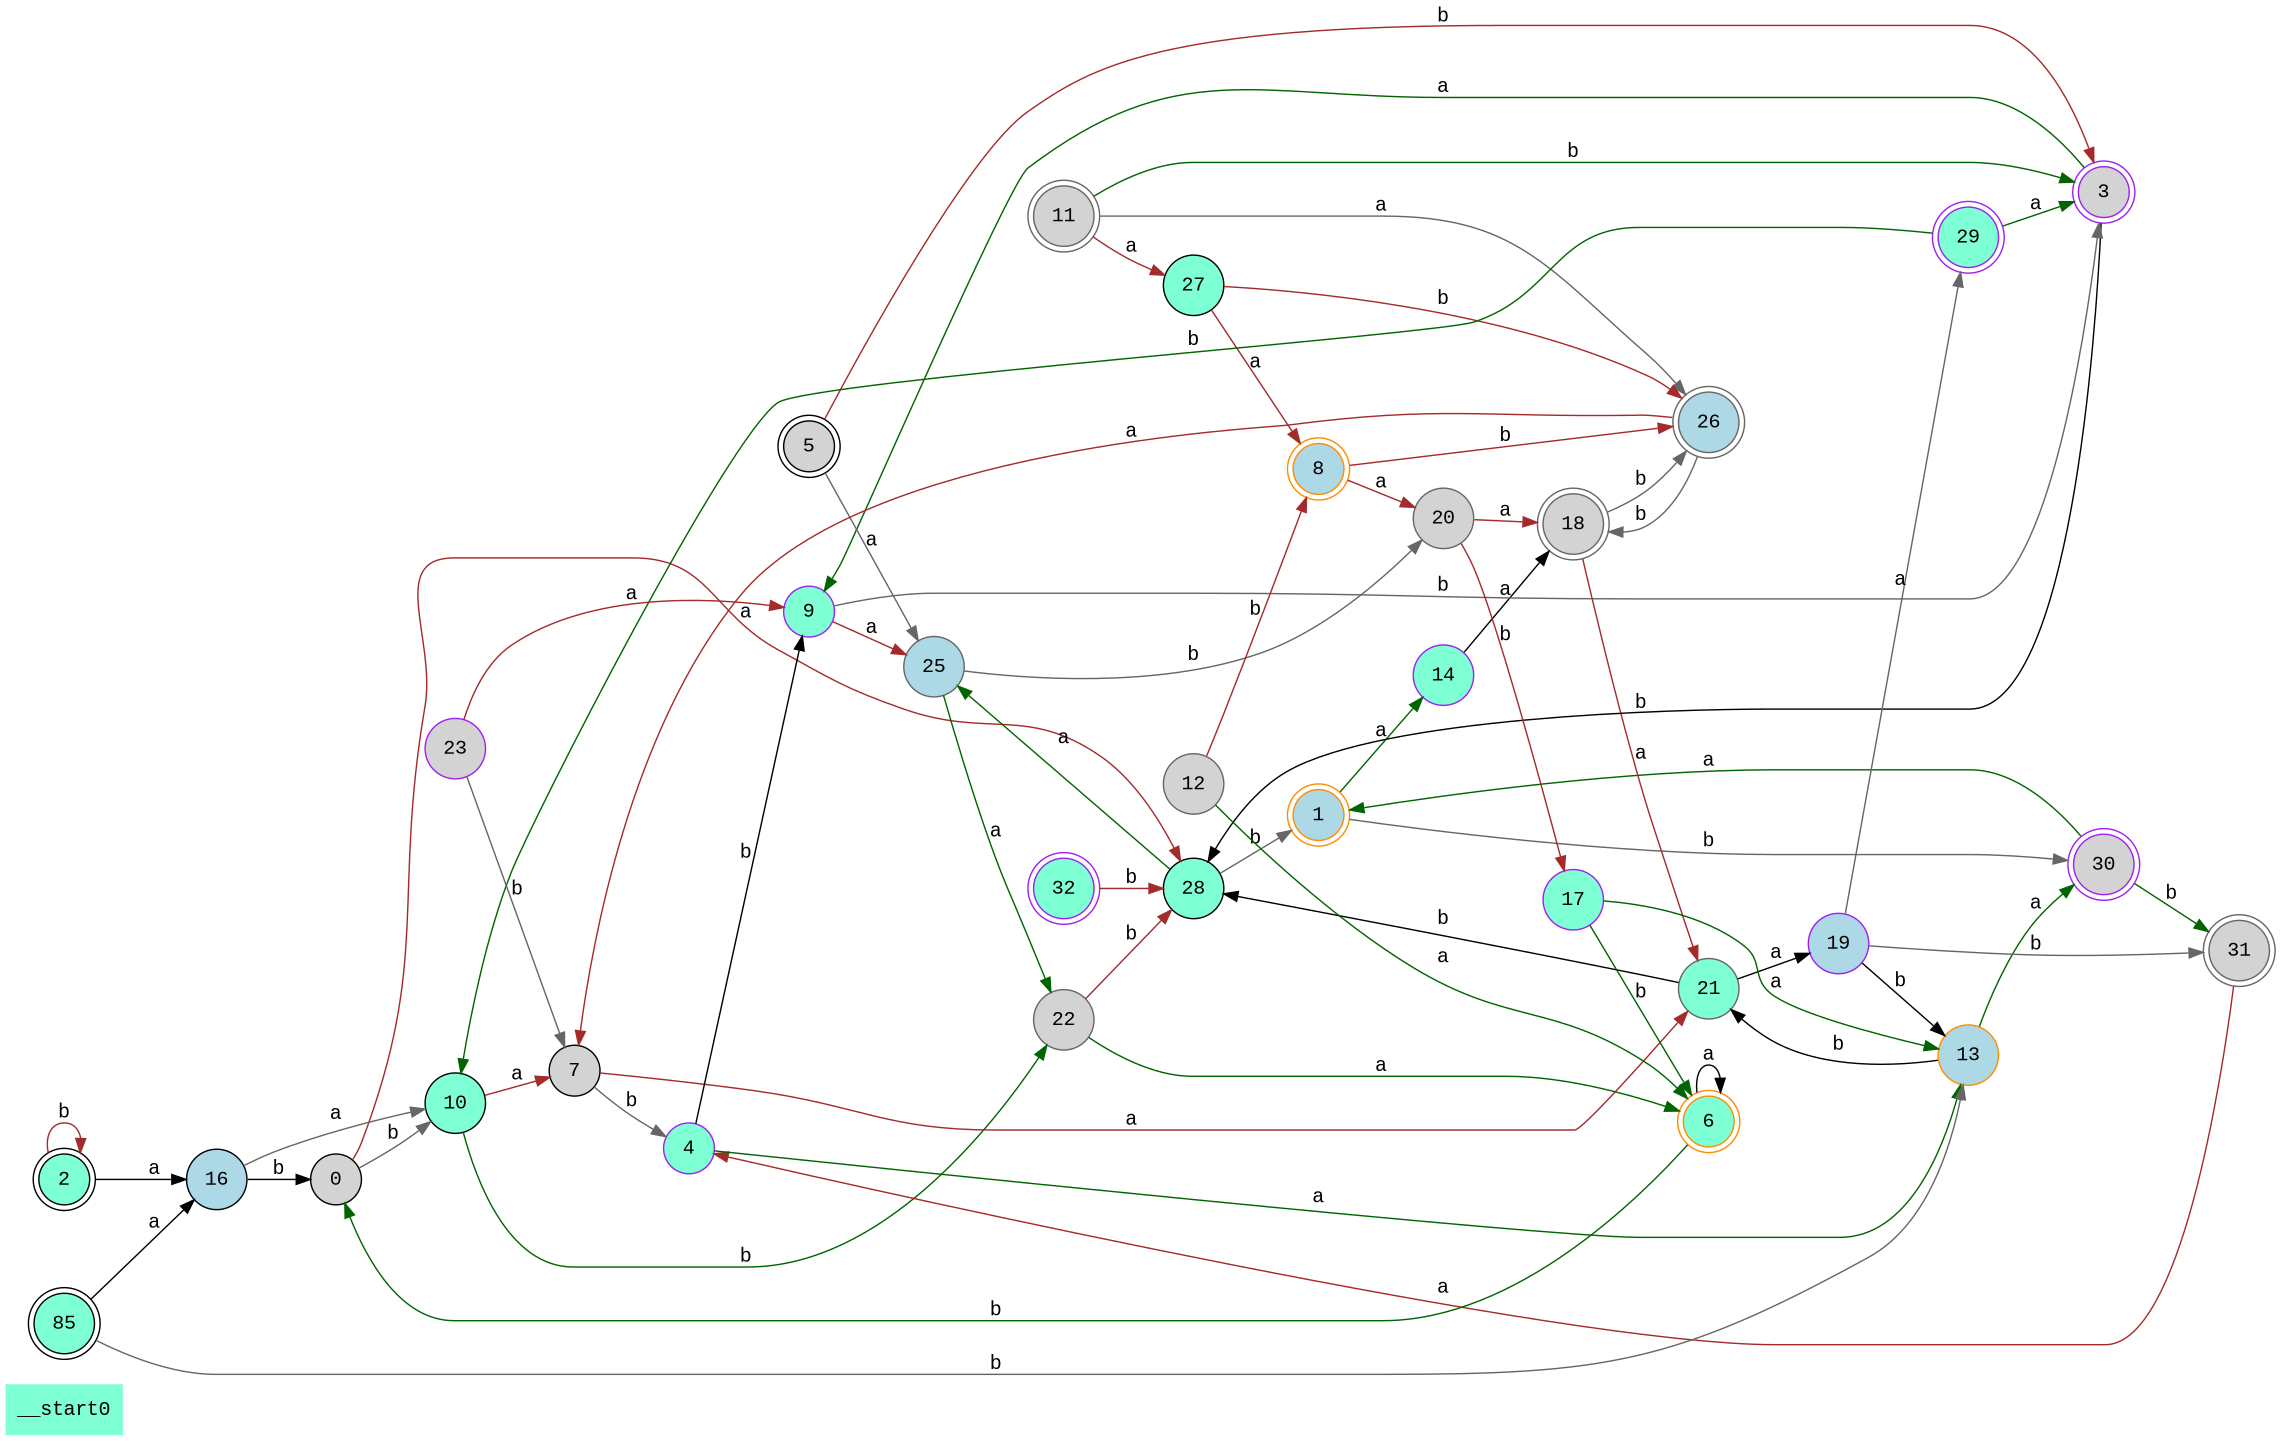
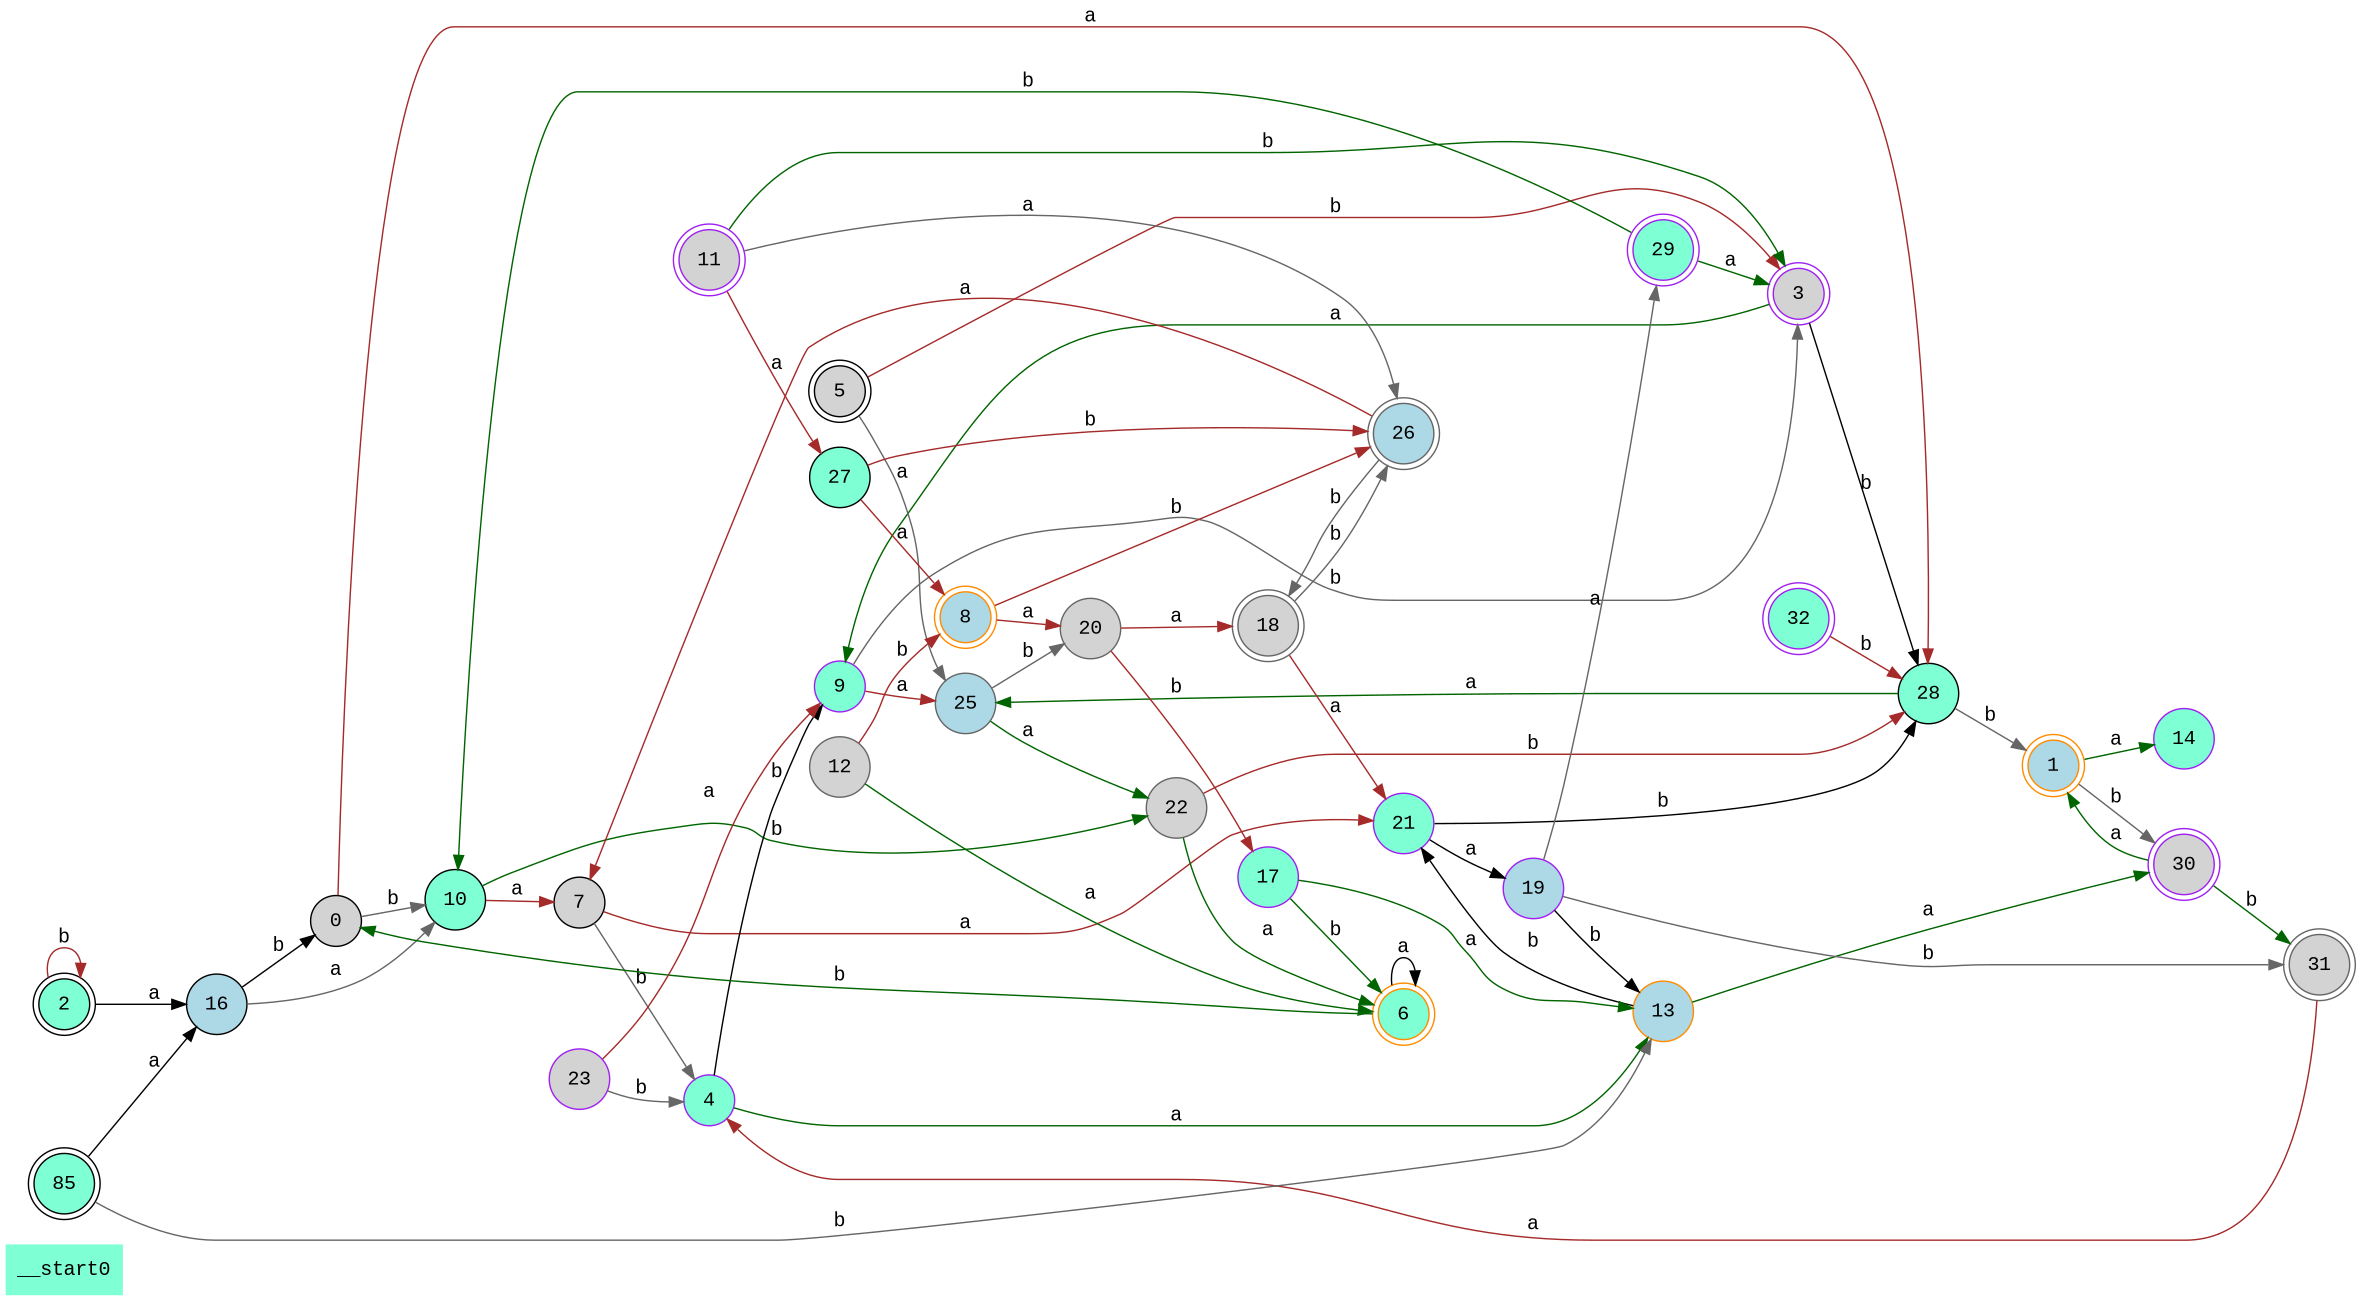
node "11": color gray40 -> purple
edge "14" -> "18": removed, label "a"
edge "23" -> "7": now "23" -> "4"
node "21": color gray40 -> purple
